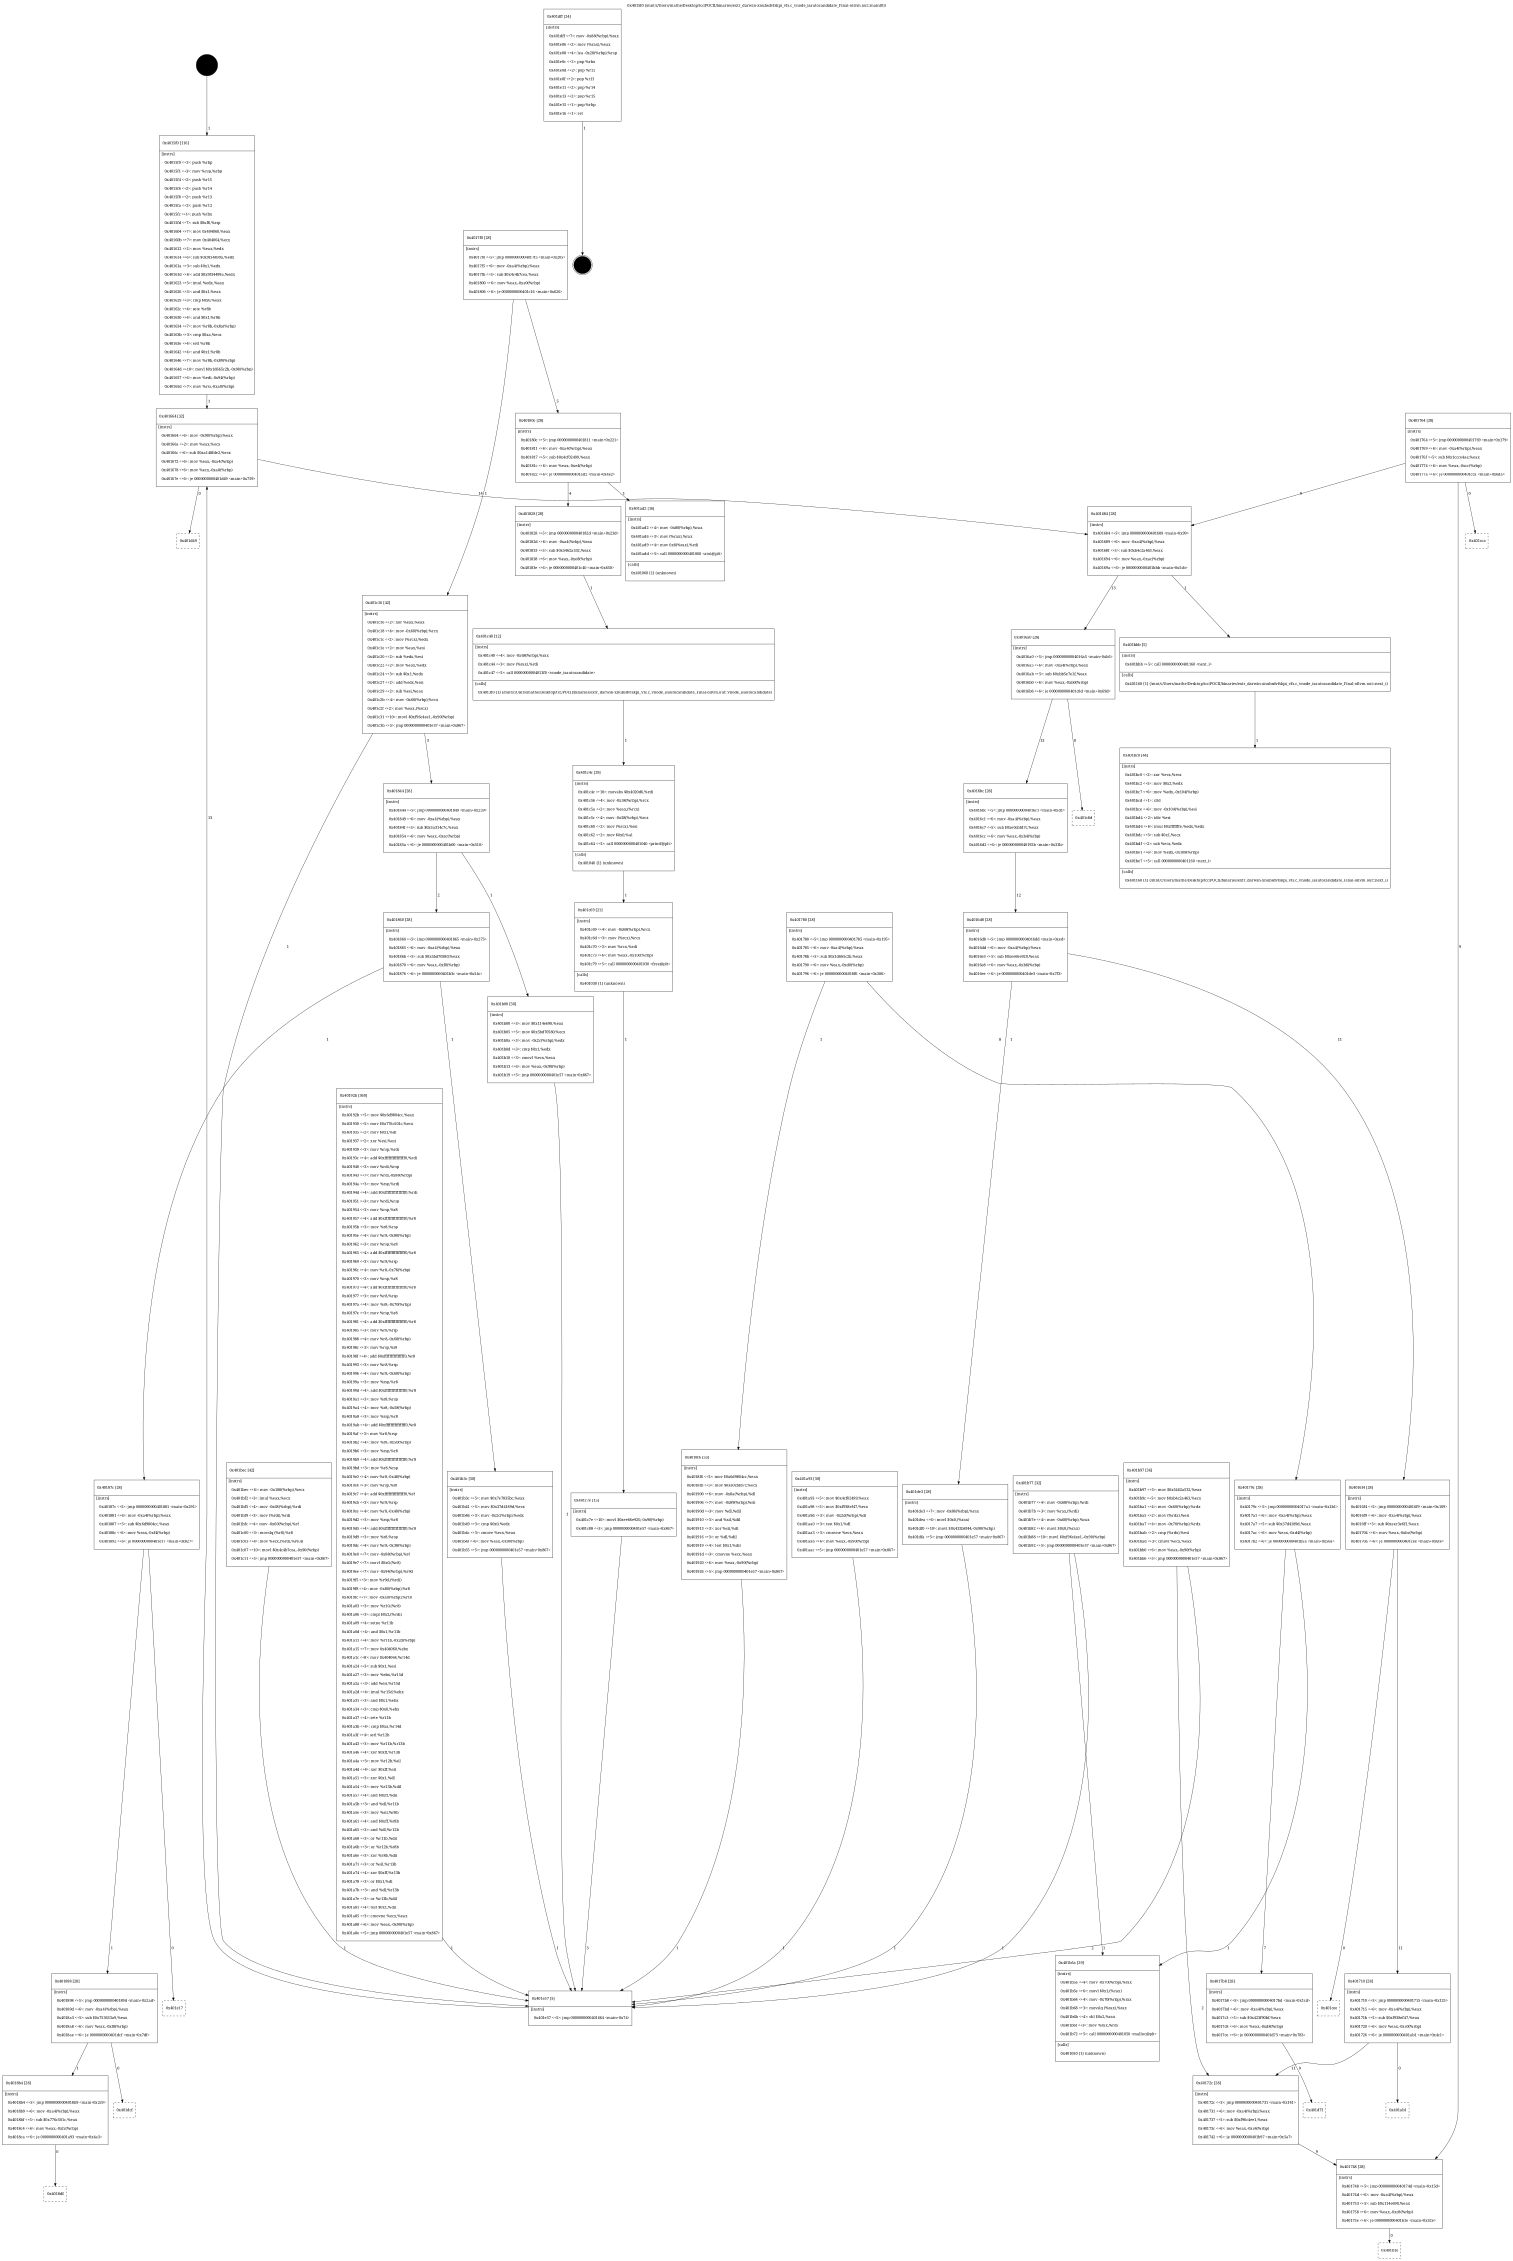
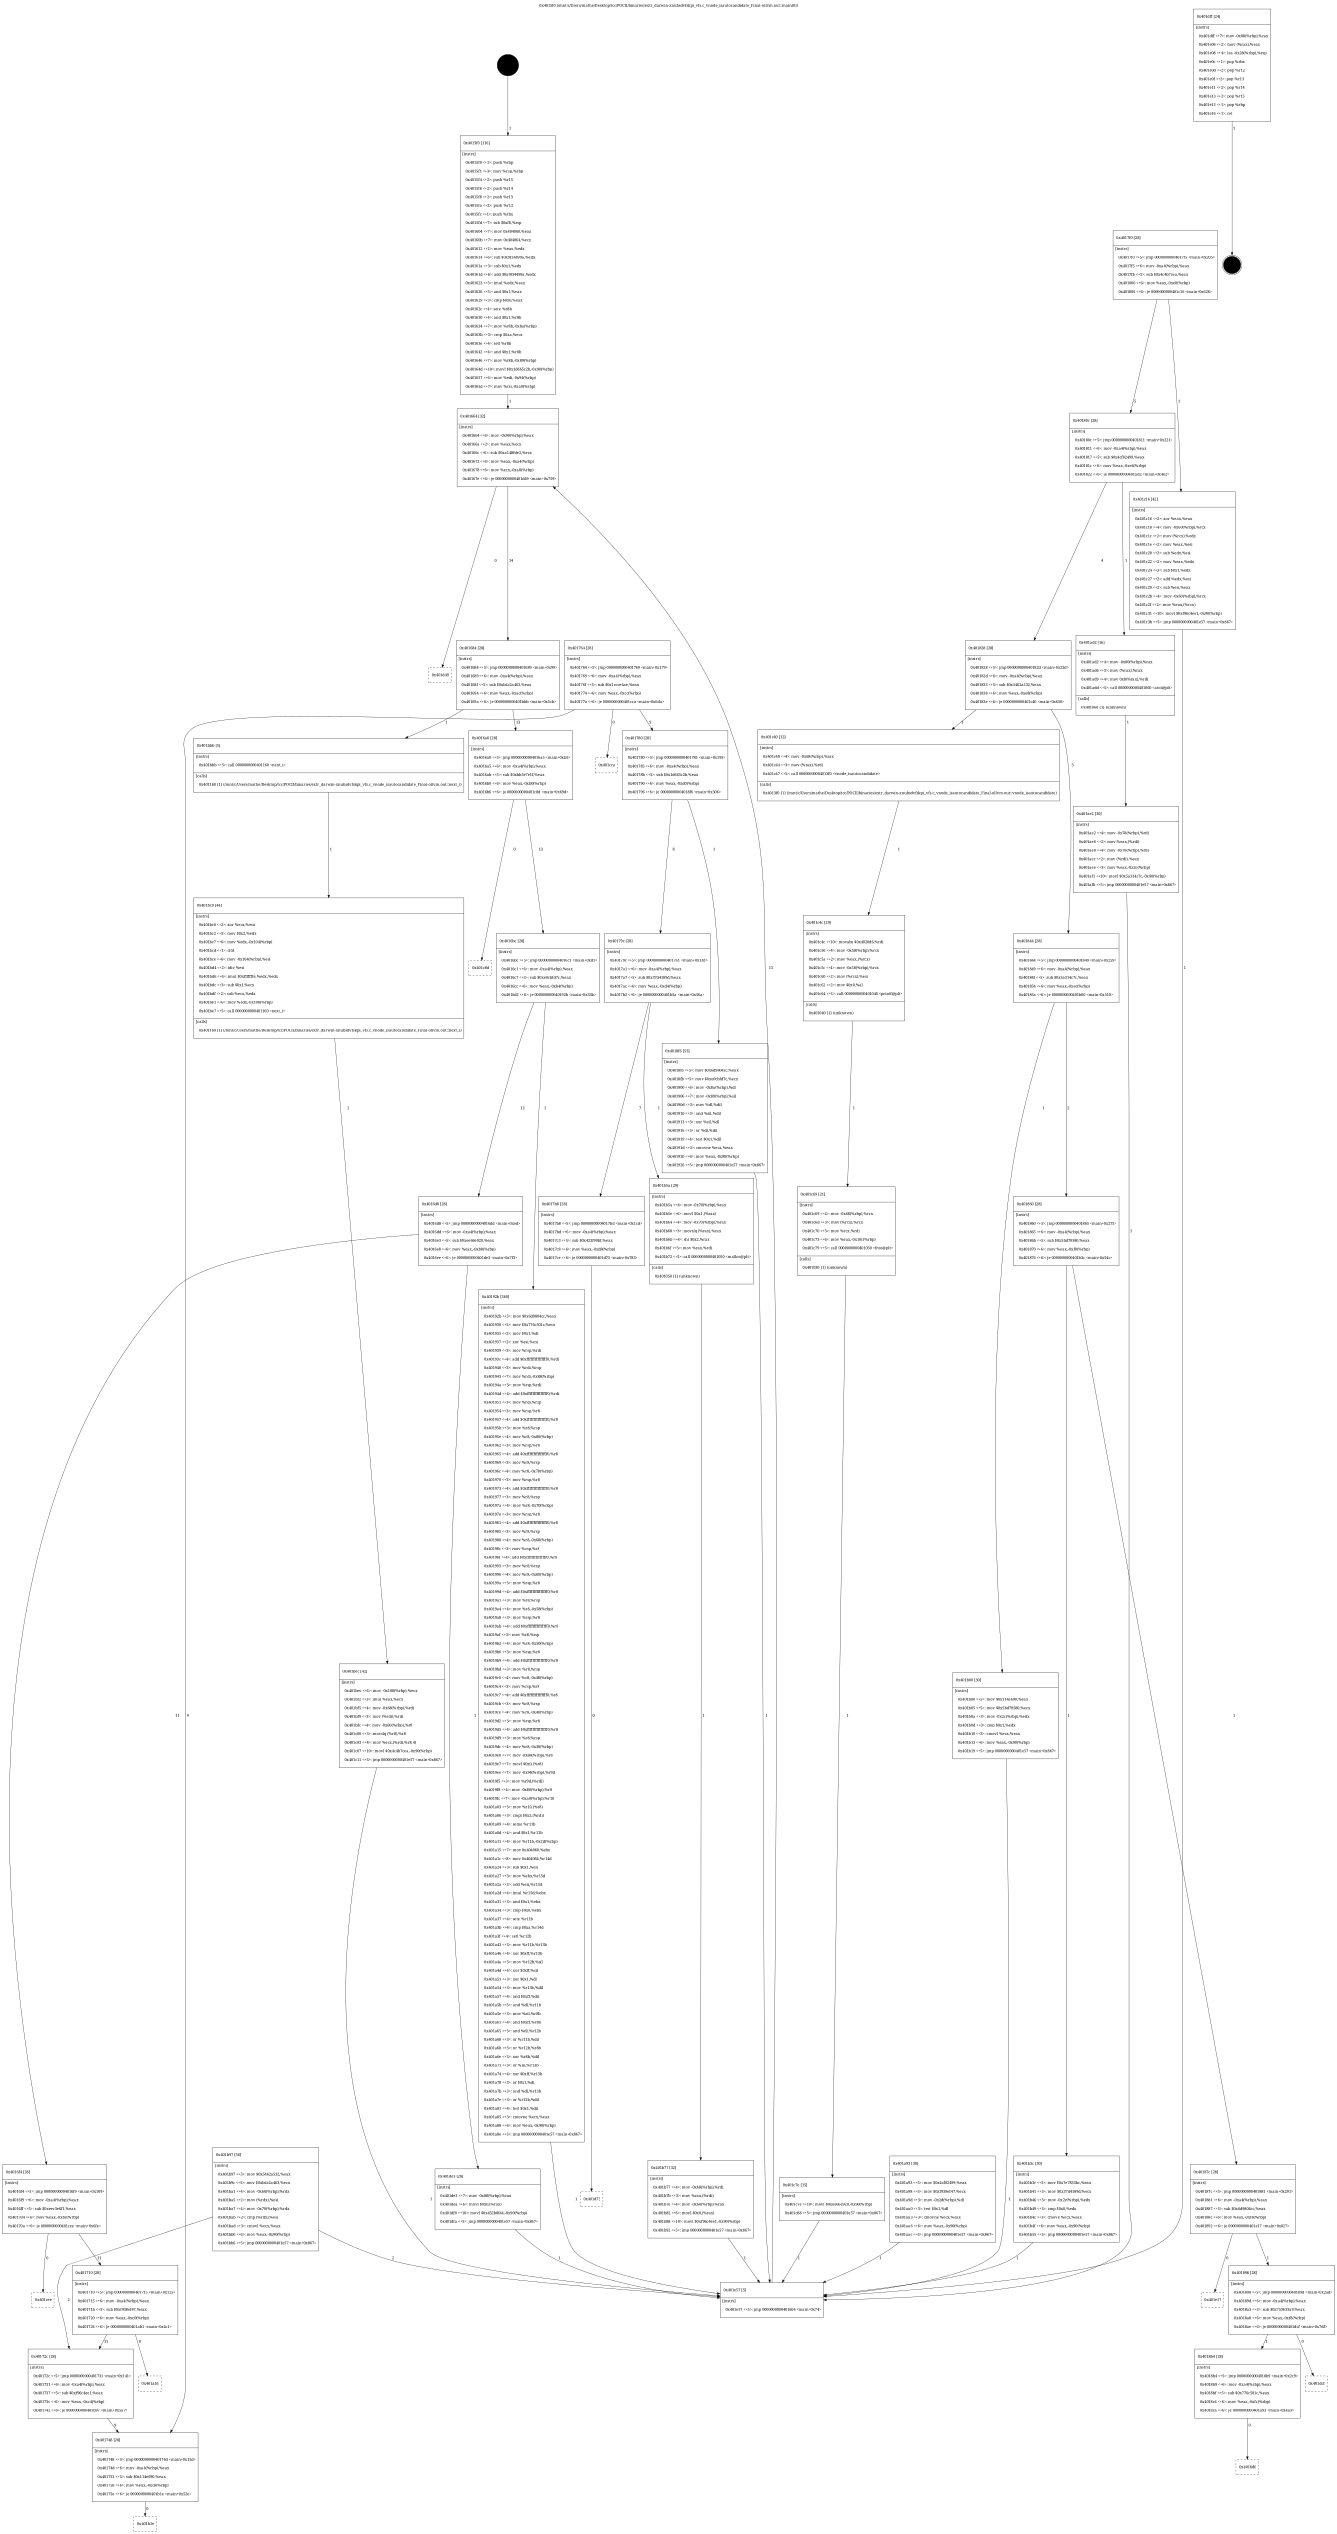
edge "0x401764 [28]" -> "0x401684 [28]": now "0x401764 [28]" -> "0x401780 [28]"
edge "0x401c16 [42]" -> "0x401844 [28]": now "0x401828 [28]" -> "0x401844 [28]"
node "0x401ae2 [30]": added
edge "0x4016bc [28]" -> "0x40192b [360]": added, label "1"
edge "0x401bc0 [44]" -> "0x401bec [42]": added, label "1"
edge "0x401b77 [32]" -> "0x401b5a [29]": reversed
edge "0x401c7e [15]" -> "0x401e57 [5]": label " 3" -> " 1"
